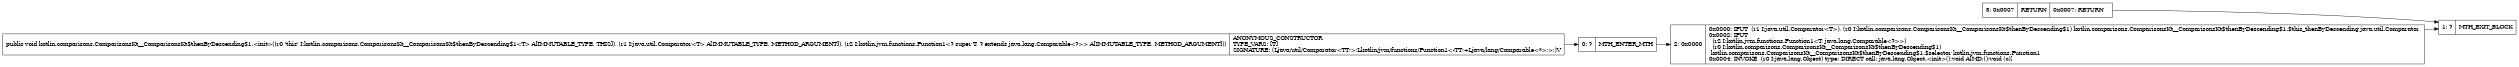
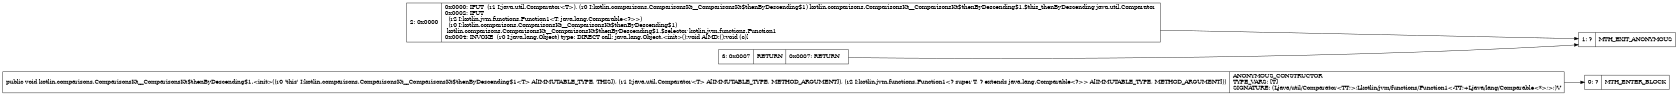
node "1: ?": text "MTH_EXIT_BLOCK" -> "MTH_EXIT_ANONYMOUS"
node "0: ?": text "MTH_ENTER_MTH" -> "MTH_ENTER_BLOCK"
edge "0: ?" -> "2: 0x0000": removed
